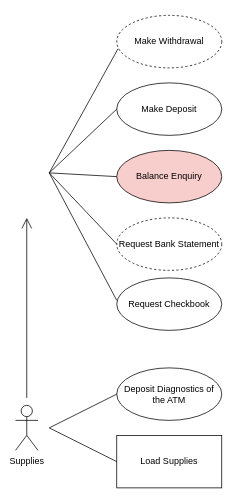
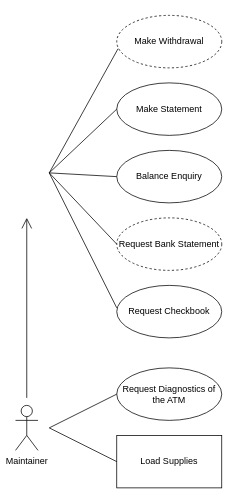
node "Make Deposit": label "Make Deposit" -> "Make Statement"
node "Balance Enquiry": fillcolor #f8cecc -> #ffffff
node "Request Checkbook": moved (169, 304) -> (169, 312)
node "Deposit Diagnostics of the ATM": label "Deposit Diagnostics of the ATM" -> "Request Diagnostics of the ATM"
node "Supplies": label "Supplies" -> "Maintainer"
